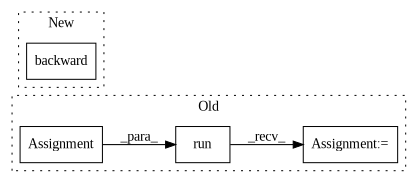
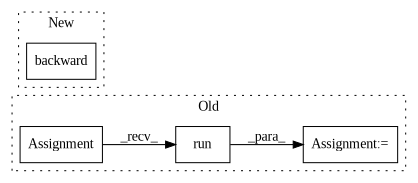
edge "Assignment" -> "run": label "_para_" -> "_recv_"
edge "run" -> "Assignment:=": label "_recv_" -> "_para_"
